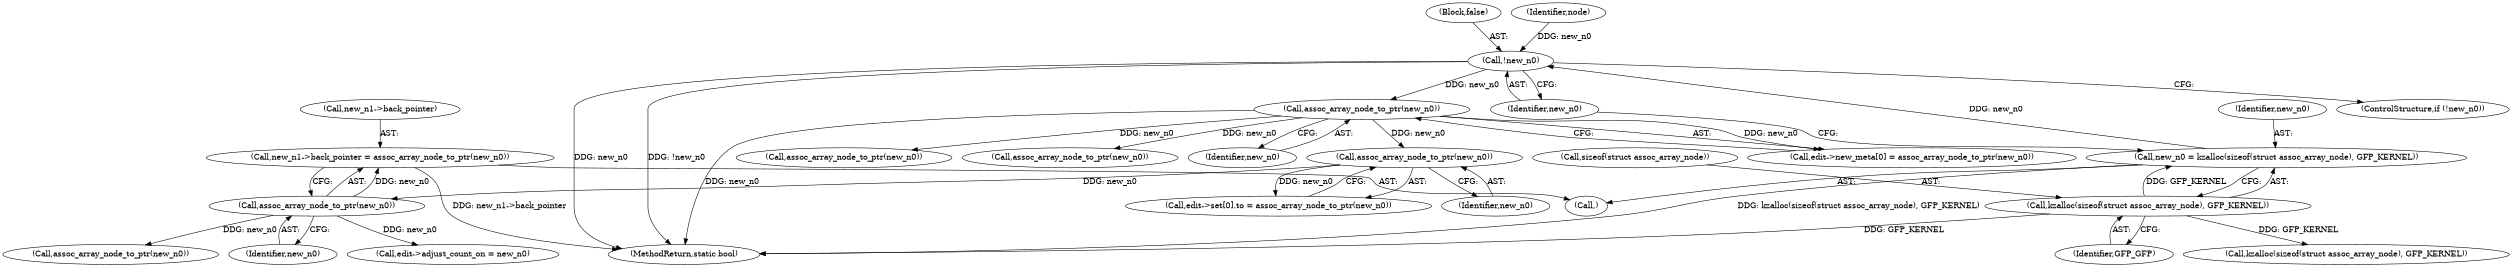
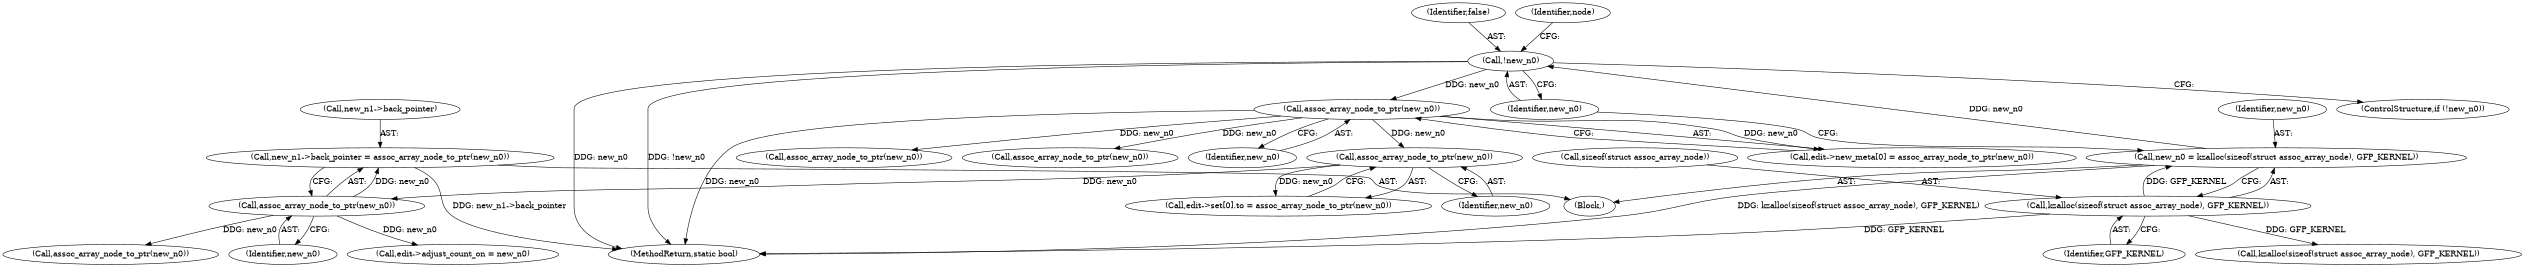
node "(Block,false)": label "(Block,false)" -> "(Identifier,false)"
edge "(Identifier,node)" -> "(Call,!new_n0)": label "DDG: new_n0" -> "CFG: "
node "(Call,)": label "(Call,)" -> "(Block,)"
node "(Identifier,GFP_GFP)": label "(Identifier,GFP_GFP)" -> "(Identifier,GFP_KERNEL)"
